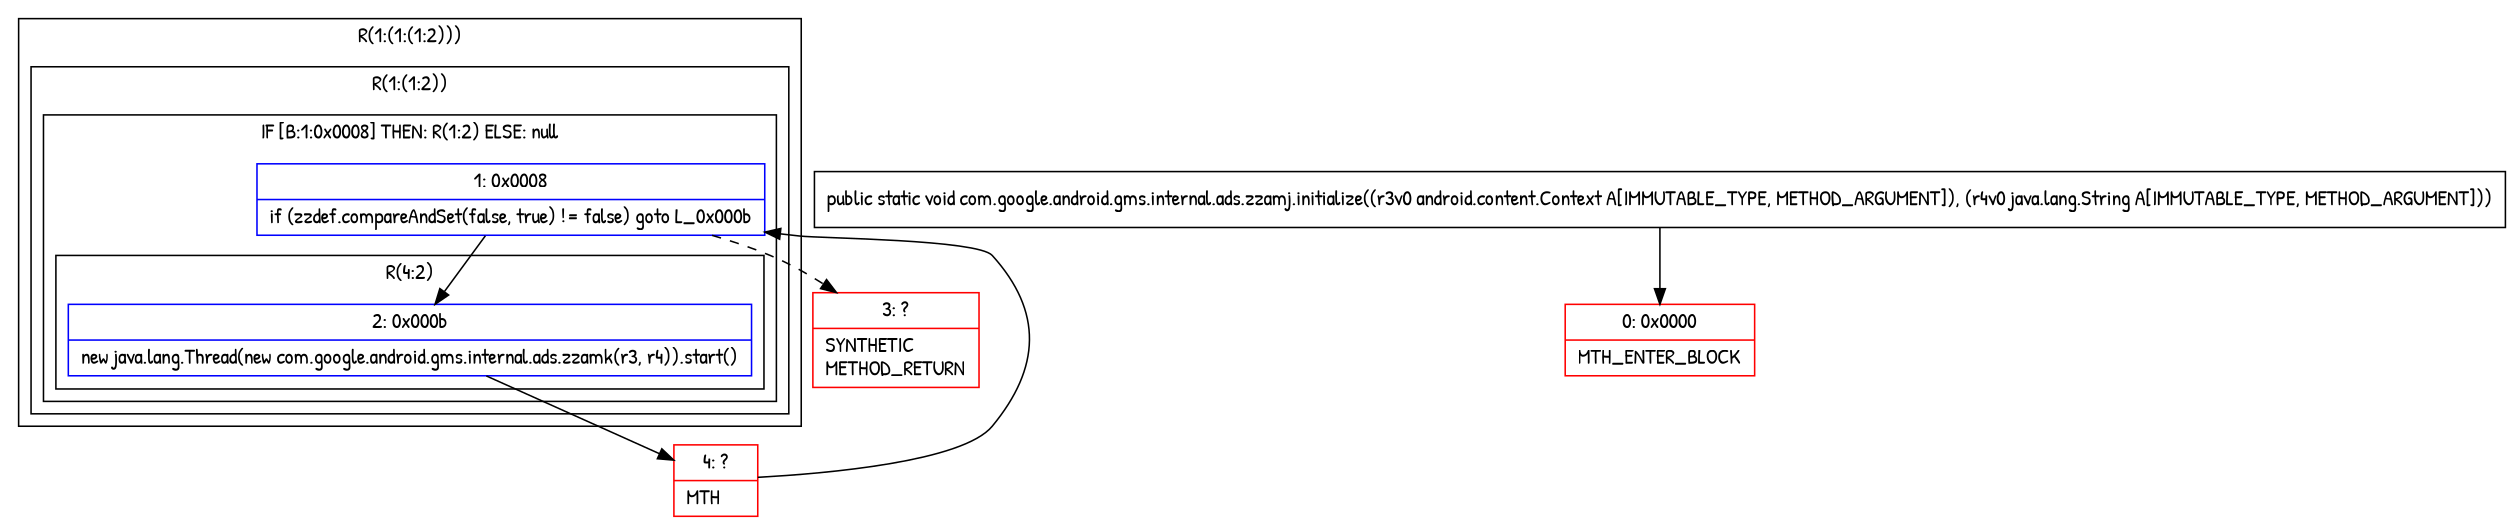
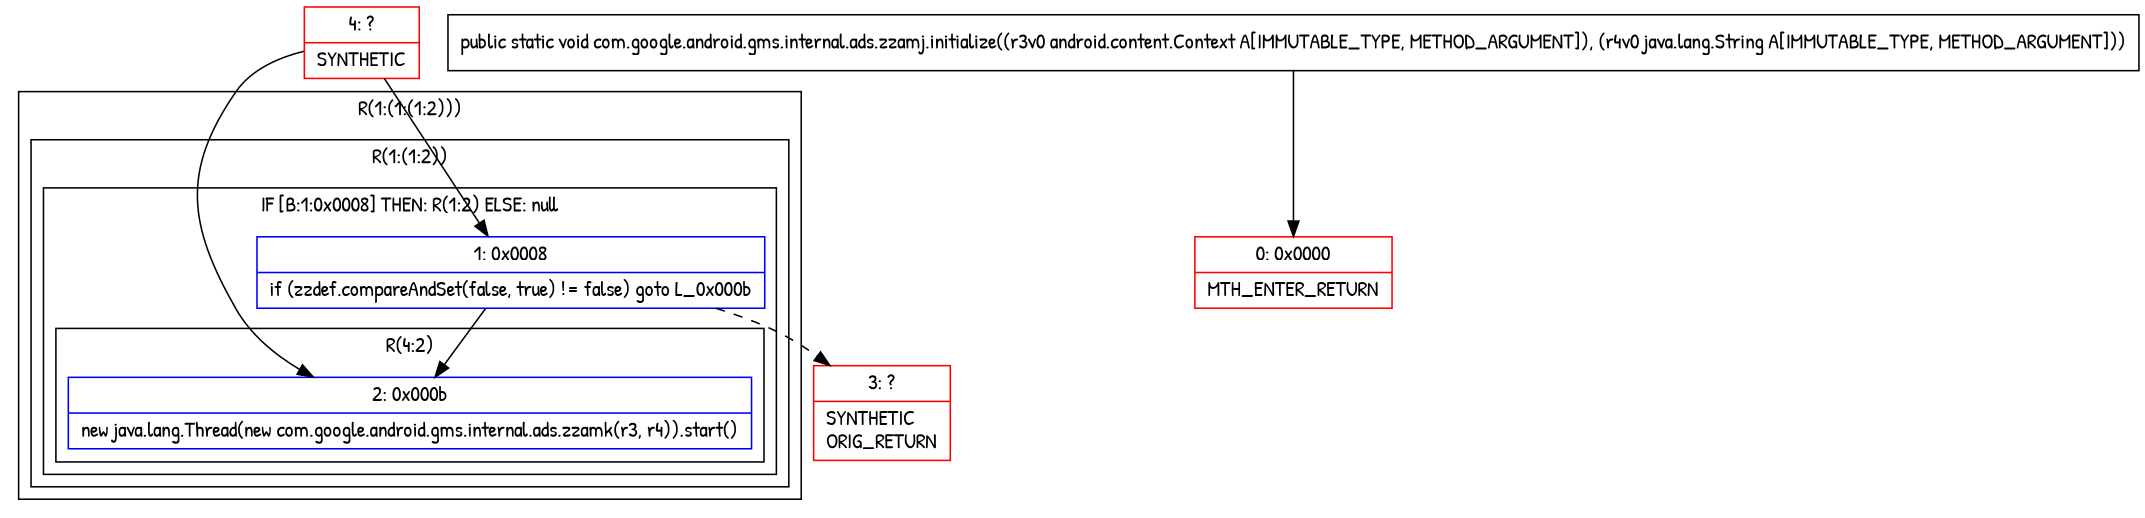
node "0: 0x0000": text "MTH_ENTER_BLOCK" -> "MTH_ENTER_RETURN"
node "3: ?": text "METHOD_RETURN" -> "ORIG_RETURN"
edge "2: 0x000b" -> "4: ?": reversed
node "4: ?": text "MTH" -> "SYNTHETIC"
